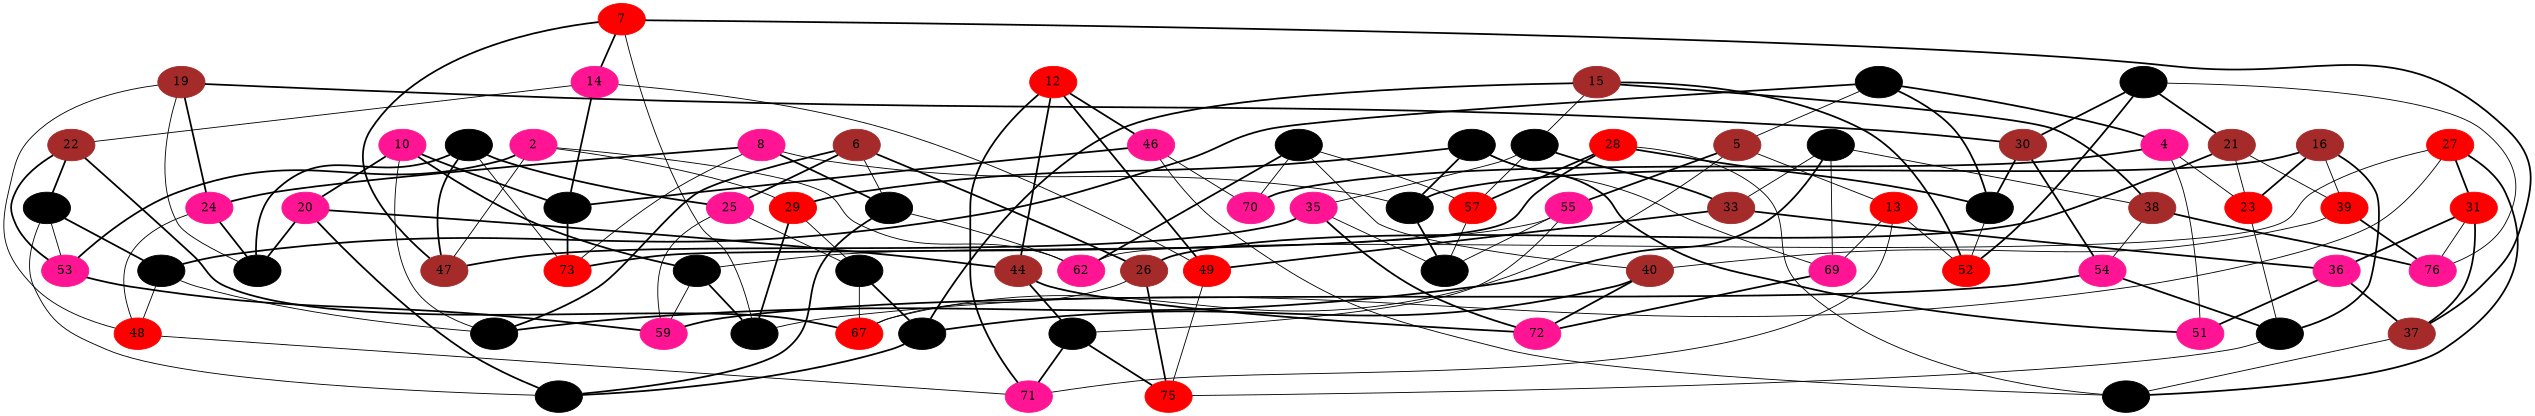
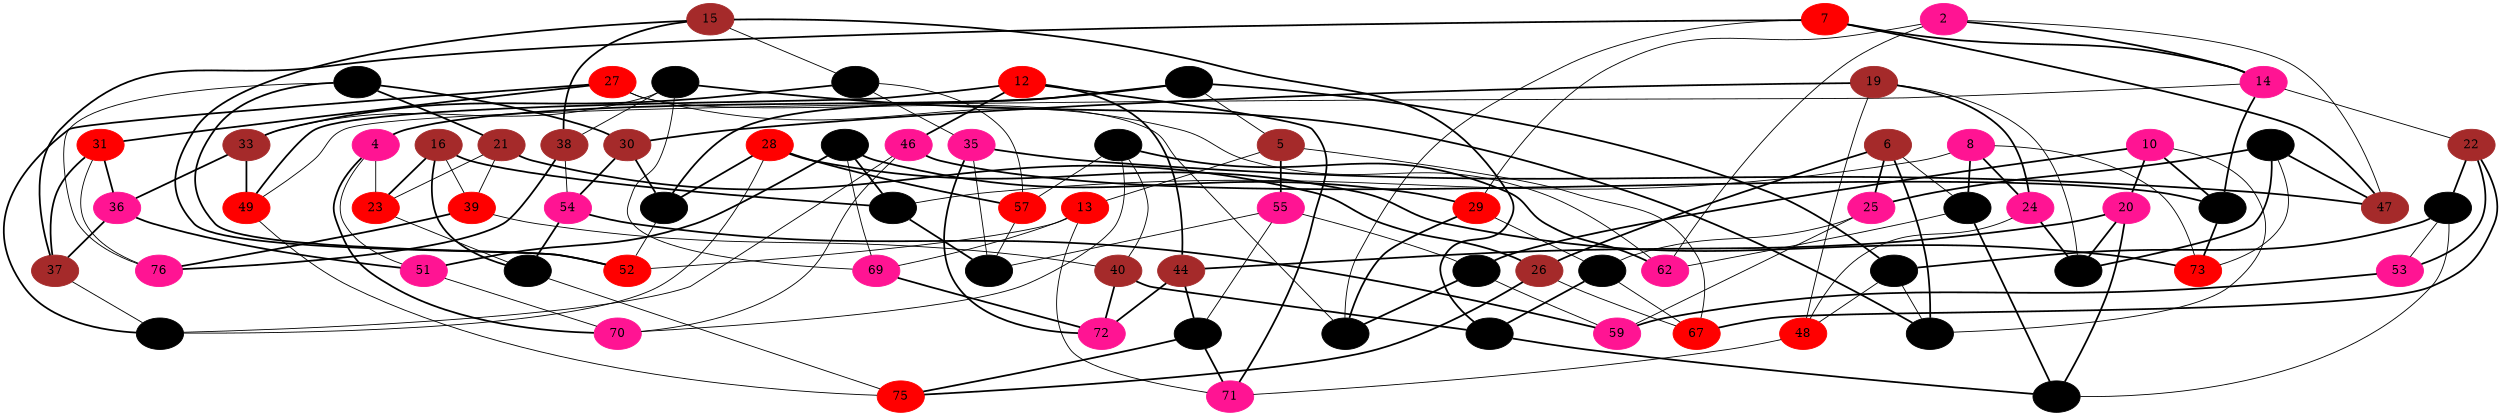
edge "2" -- "53": now "2" -- "14"
edge "51" -- "70": added
